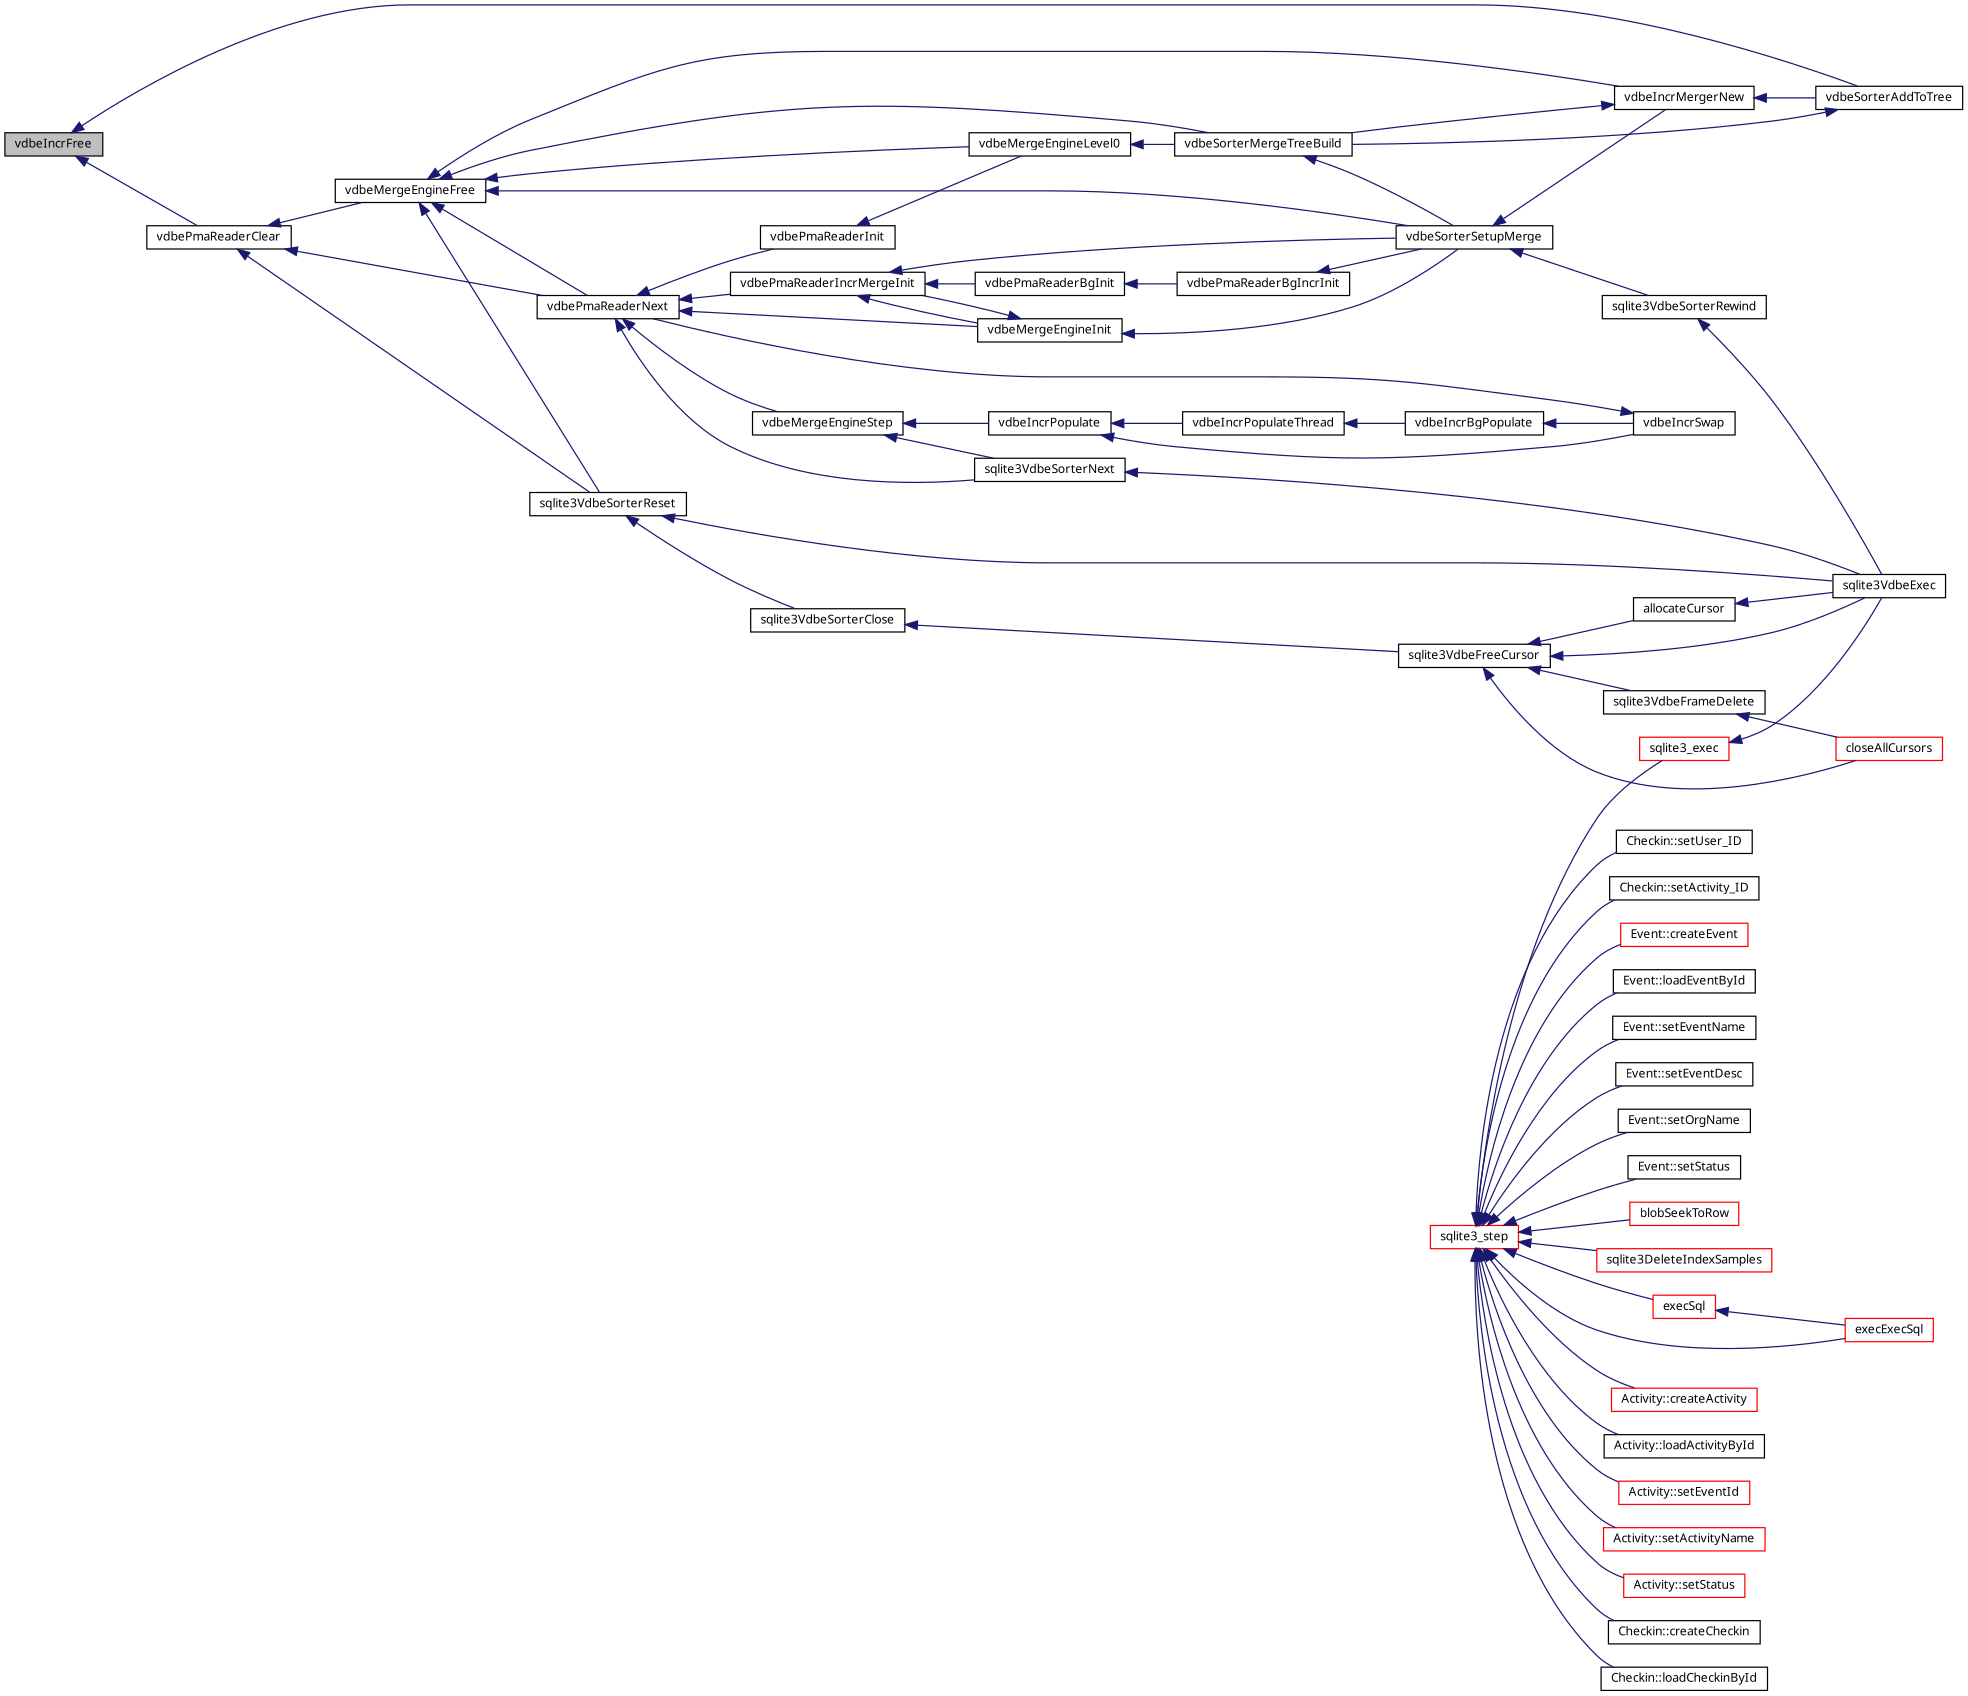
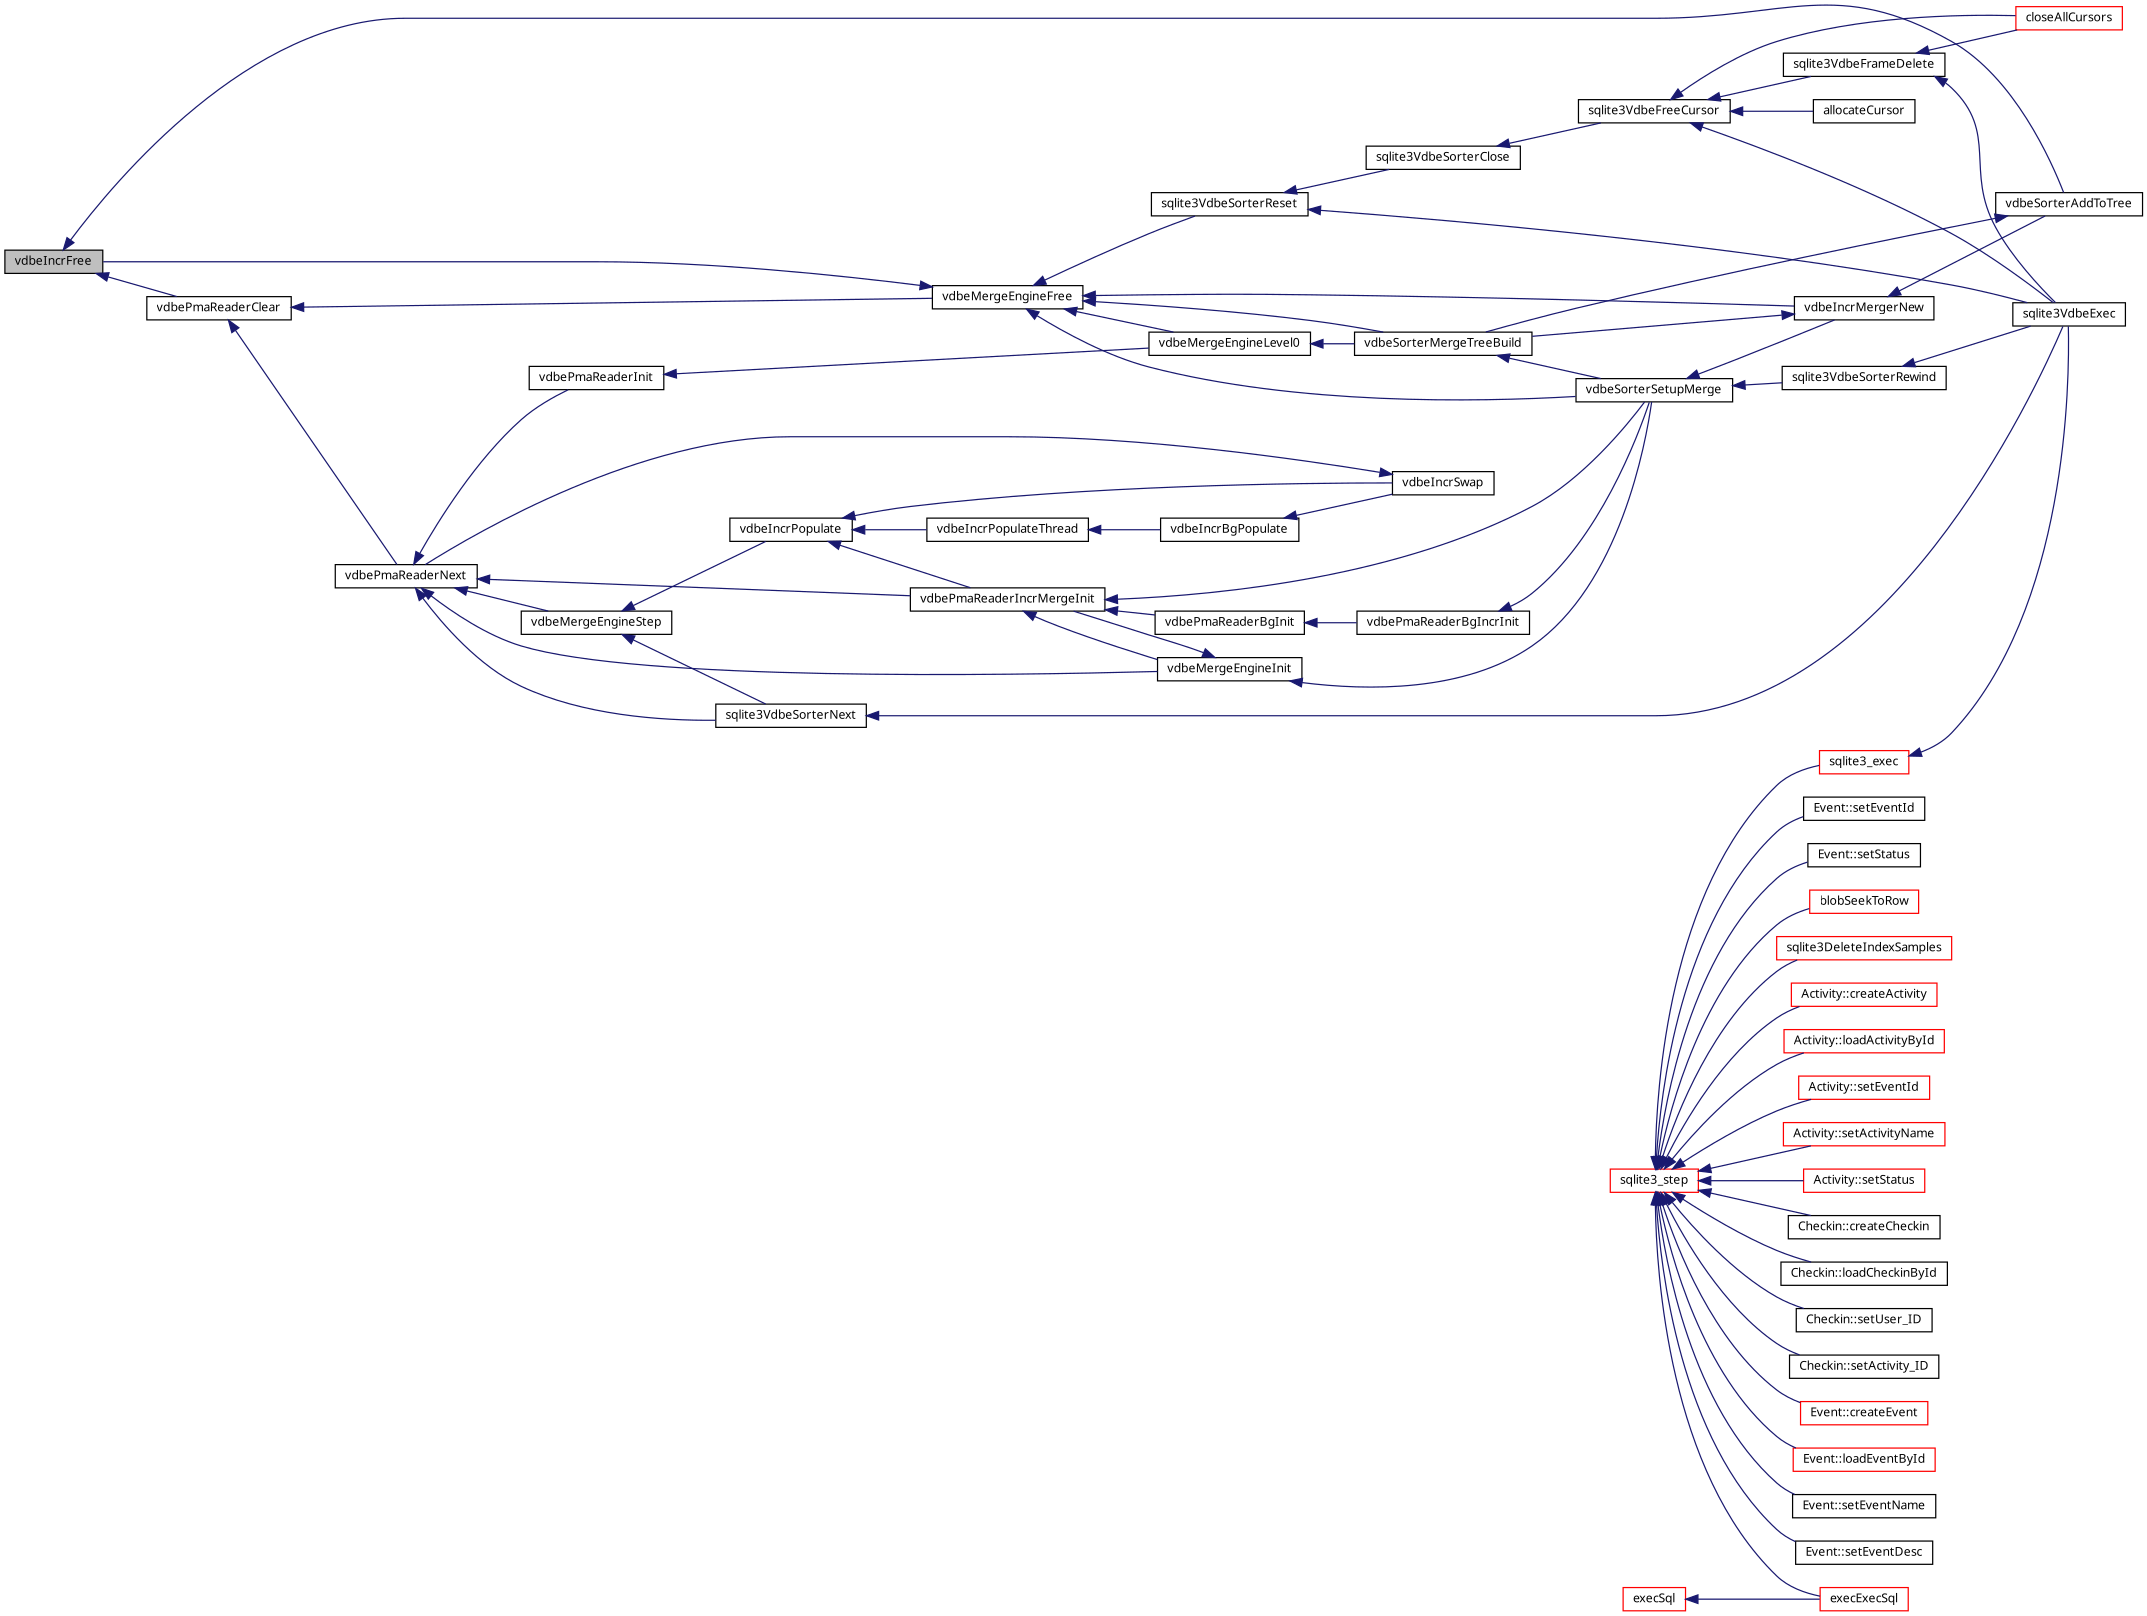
edge "vdbePmaReaderNext" -> "vdbeMergeEngineFree": now "vdbeIncrFree" -> "vdbeMergeEngineFree"
edge "sqlite3VdbeSorterReset" -> "vdbePmaReaderClear": removed
edge "vdbePmaReaderIncrMergeInit" -> "vdbeIncrPopulate": added
edge "sqlite3VdbeExec" -> "allocateCursor": now "sqlite3VdbeExec" -> "sqlite3VdbeFrameDelete"
node "Event::loadEventById": color black -> red
node "Event::setOrgName": label "Event::setOrgName" -> "Event::setEventId"
edge "execSql" -> "sqlite3_step": removed
node "Activity::loadActivityById": color black -> red
